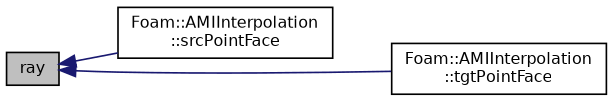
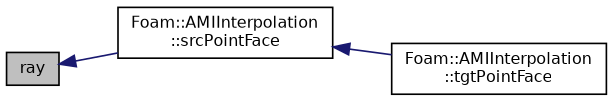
edge "Foam::AMIInterpolation ::tgtPointFace" -> "ray": now "Foam::AMIInterpolation ::tgtPointFace" -> "Foam::AMIInterpolation ::srcPointFace"
